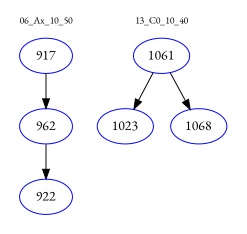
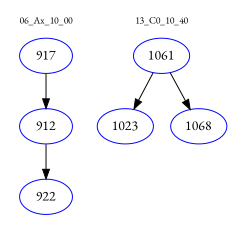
cluster "06_Ax_10_50": label "06_Ax_10_50" -> "06_Ax_10_00"
node "962": label "962" -> "912"
